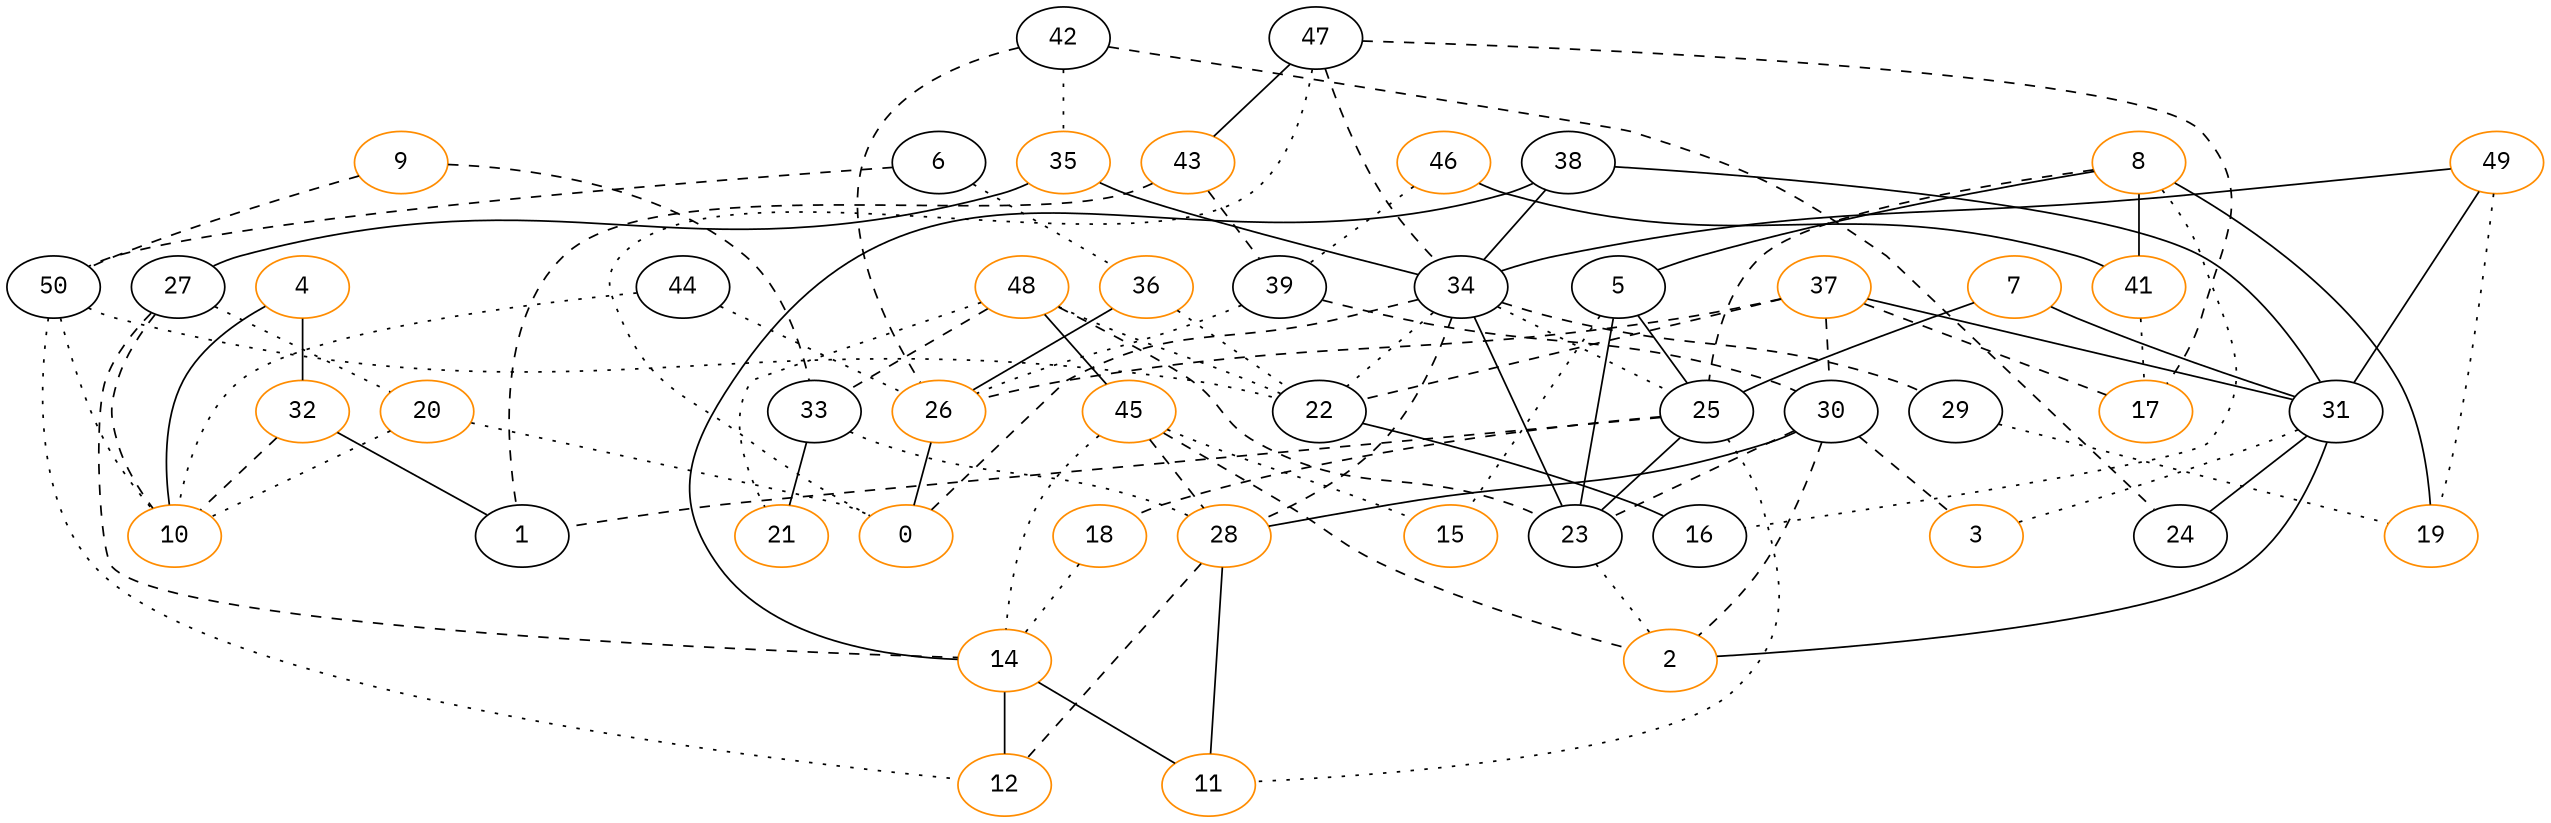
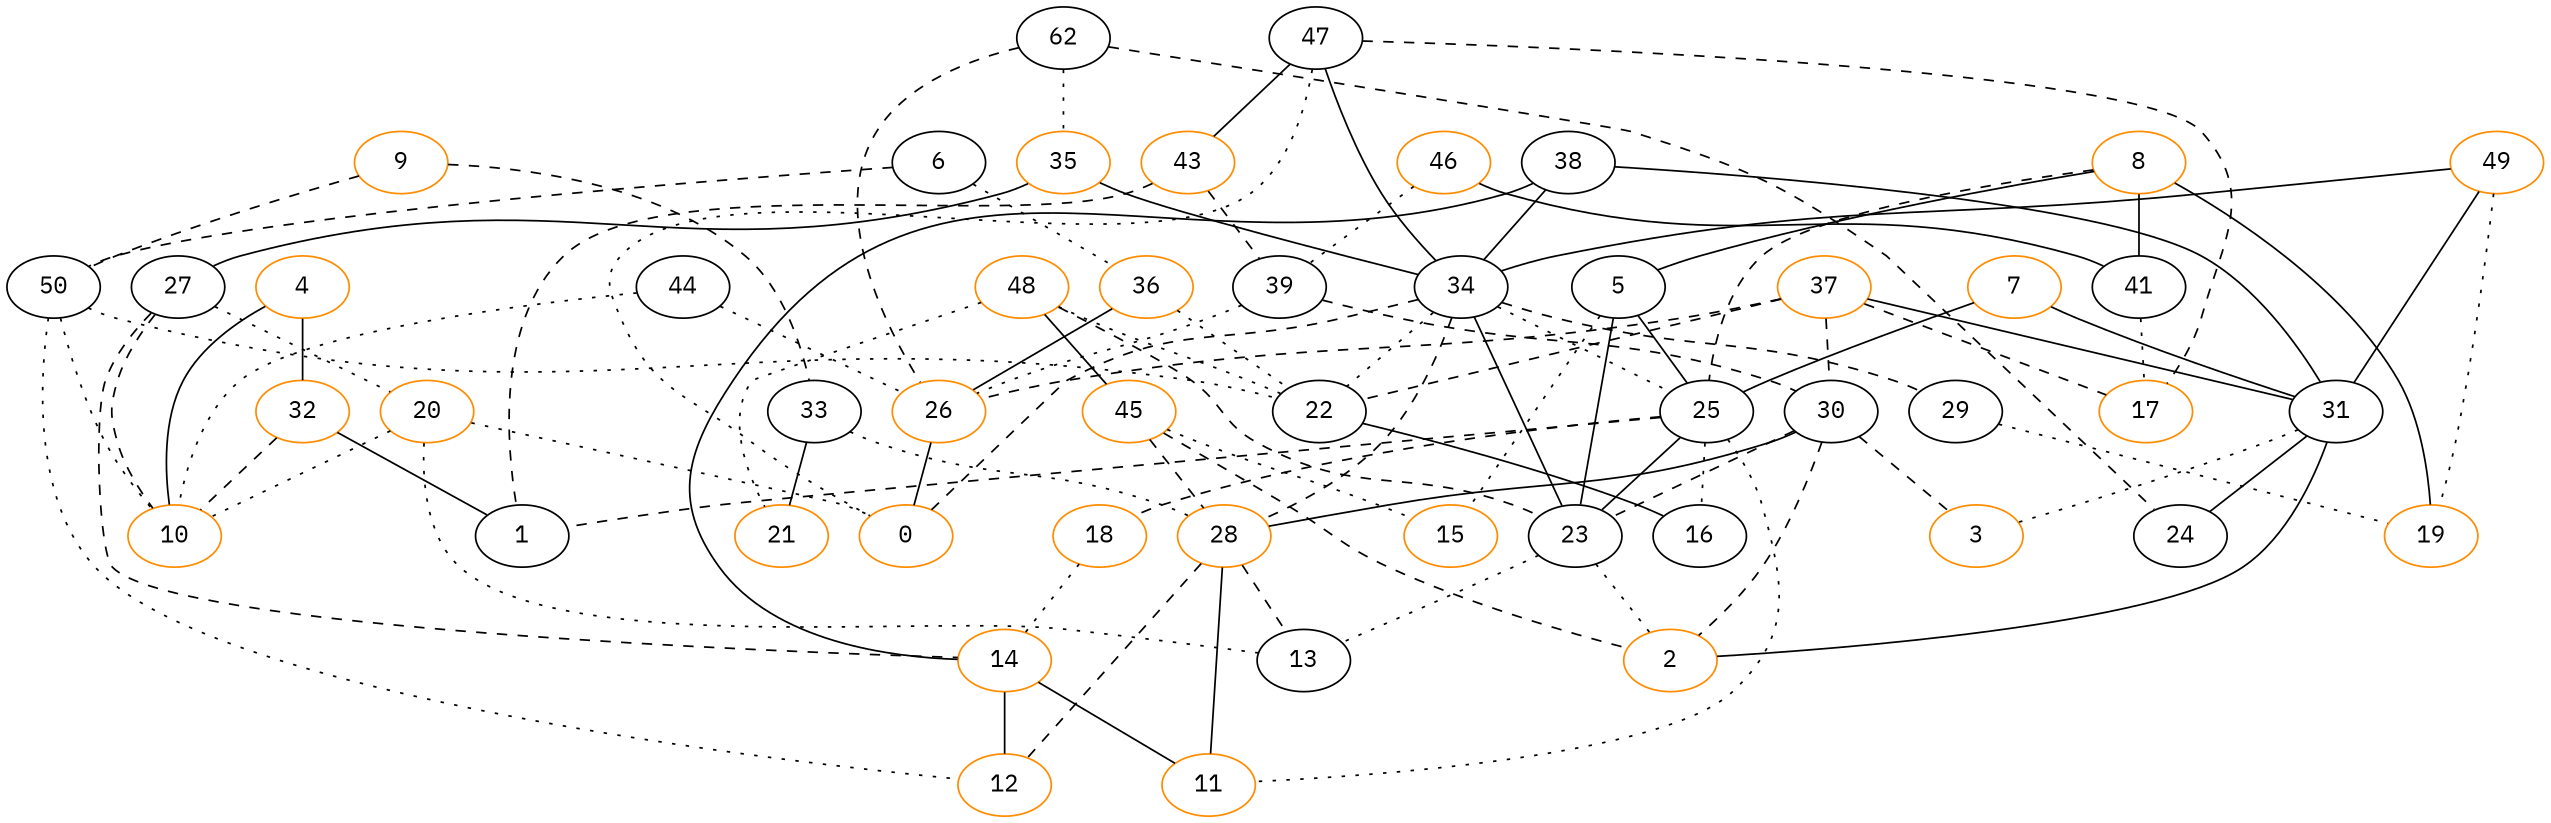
node "42": label "42" -> "62"
edge "47" -- "34": style dashed -> solid
node "41": color darkorange -> black
edge "48" -- "33": removed
edge "8" -- "16": now "25" -- "16"
edge "45" -- "14": removed
node "13": added
